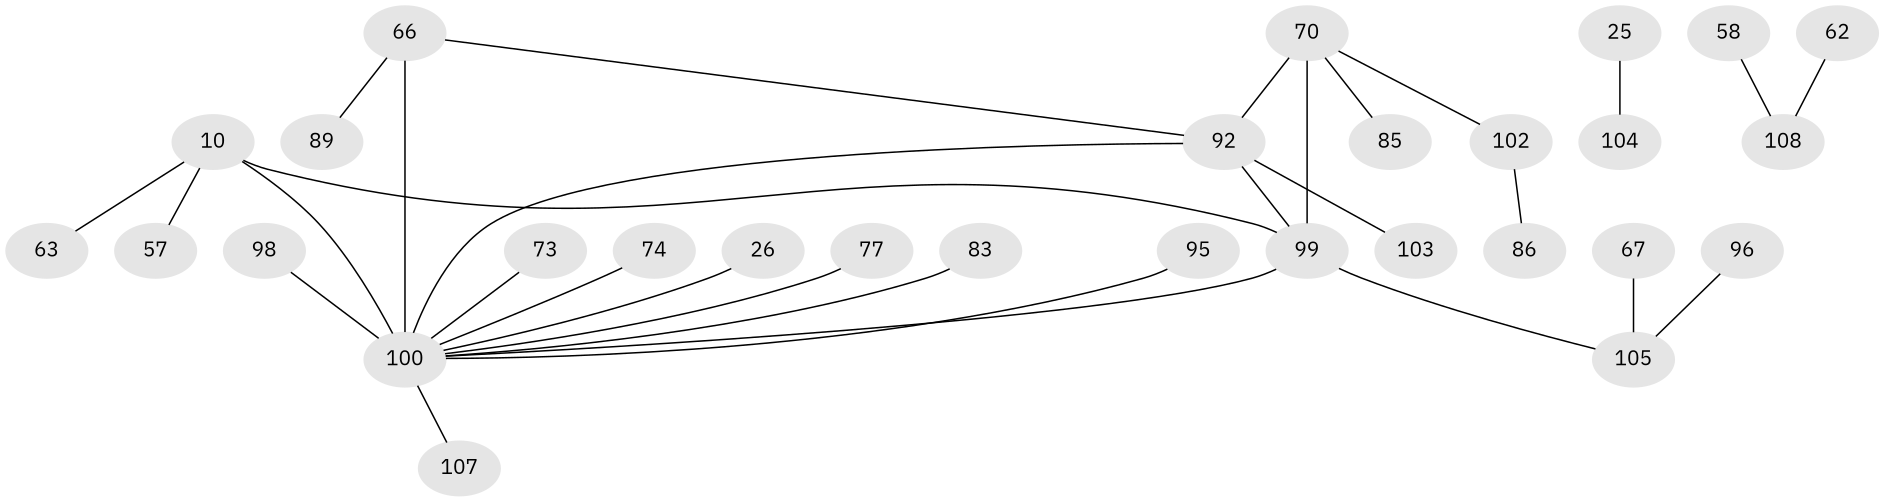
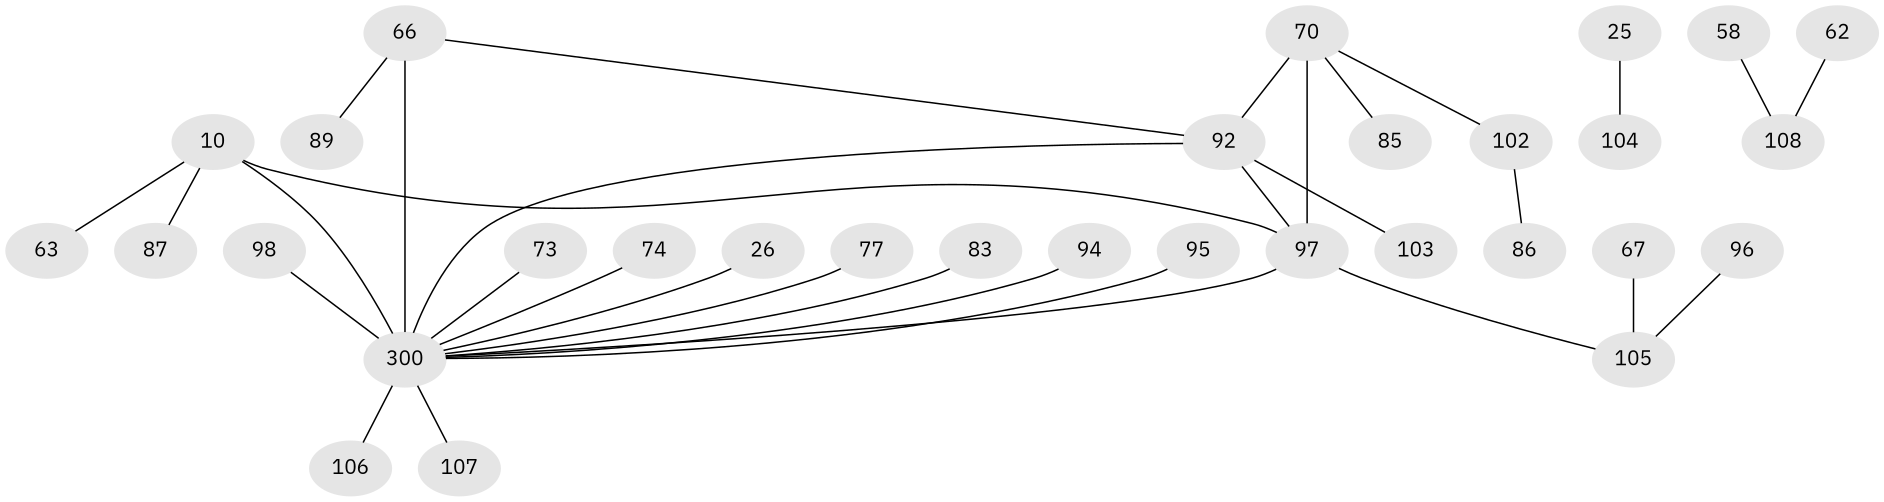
node "57": label "57" -> "87"
node "94": added
node "99": label "99" -> "97"
node "100": label "100" -> "300"
node "106": added
